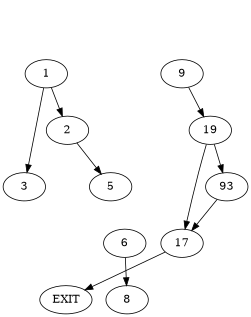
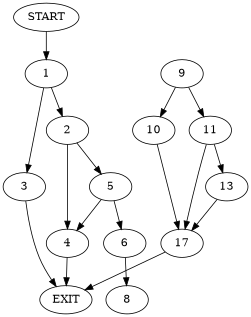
node "START": added
node "10": added
node "19": label "19" -> "11"
node "93": label "93" -> "13"
edge "5" -> "6": added
edge "3" -> "EXIT": added
node "4": added
